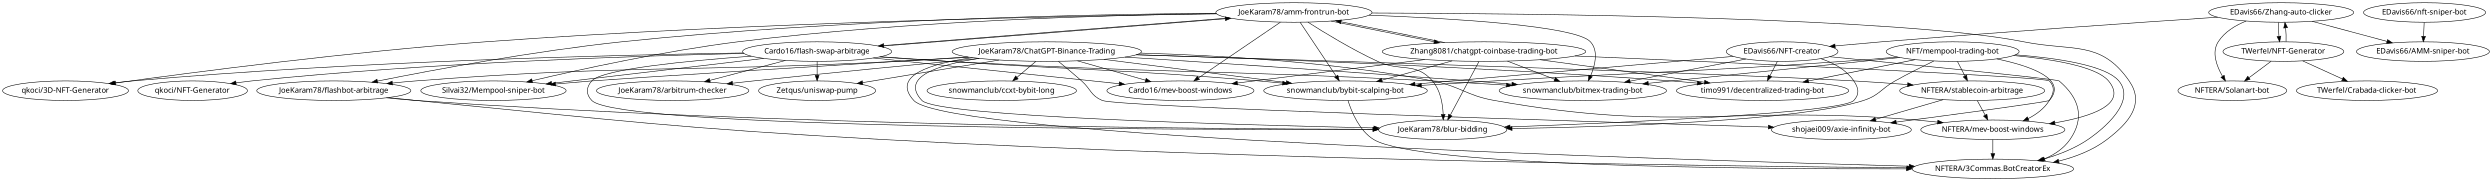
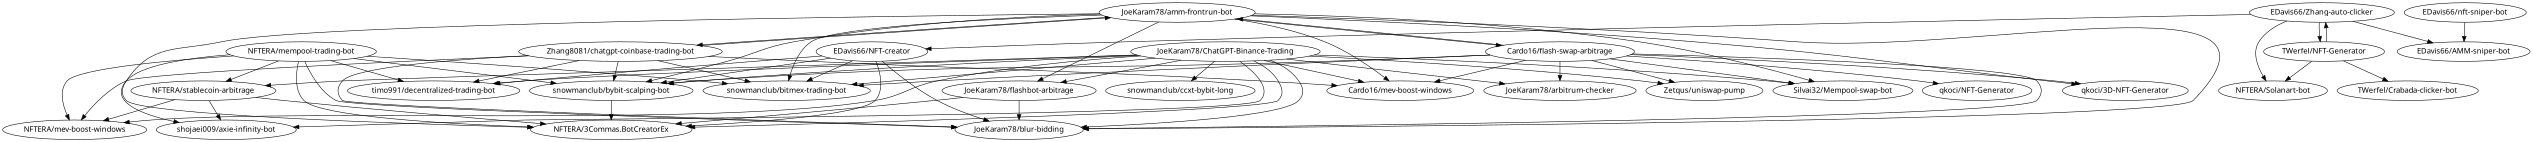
node "NFT/mempool-trading-bot": label "NFT/mempool-trading-bot" -> "NFTERA/mempool-trading-bot"
node "Silvai32/Mempool-sniper-bot": label "Silvai32/Mempool-sniper-bot" -> "Silvai32/Mempool-swap-bot"
edge "NFTERA/mev-boost-windows" -> "NFTERA/3Commas.BotCreatorEx": now "NFTERA/stablecoin-arbitrage" -> "NFTERA/3Commas.BotCreatorEx"
